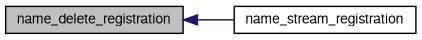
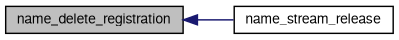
node "name_stream_registration": label "name_stream_registration" -> "name_stream_release"
